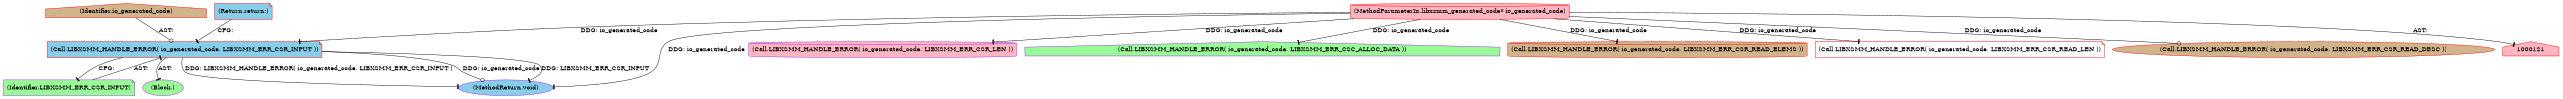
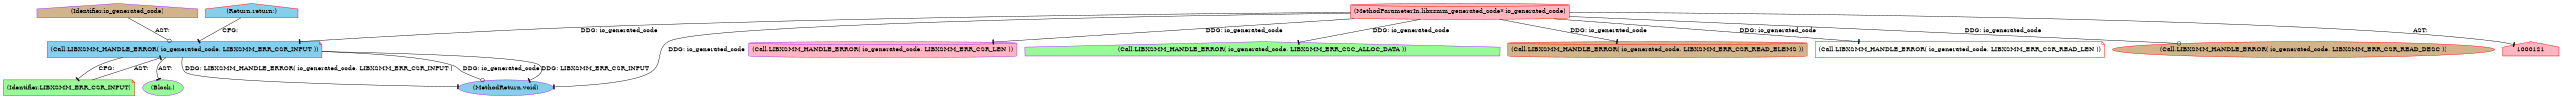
node "(Identifier,io_generated_code)": color red -> purple
node "(Return,return;)": shape note -> house
node "(Identifier,LIBXSMM_ERR_CSR_INPUT)": color purple -> red
